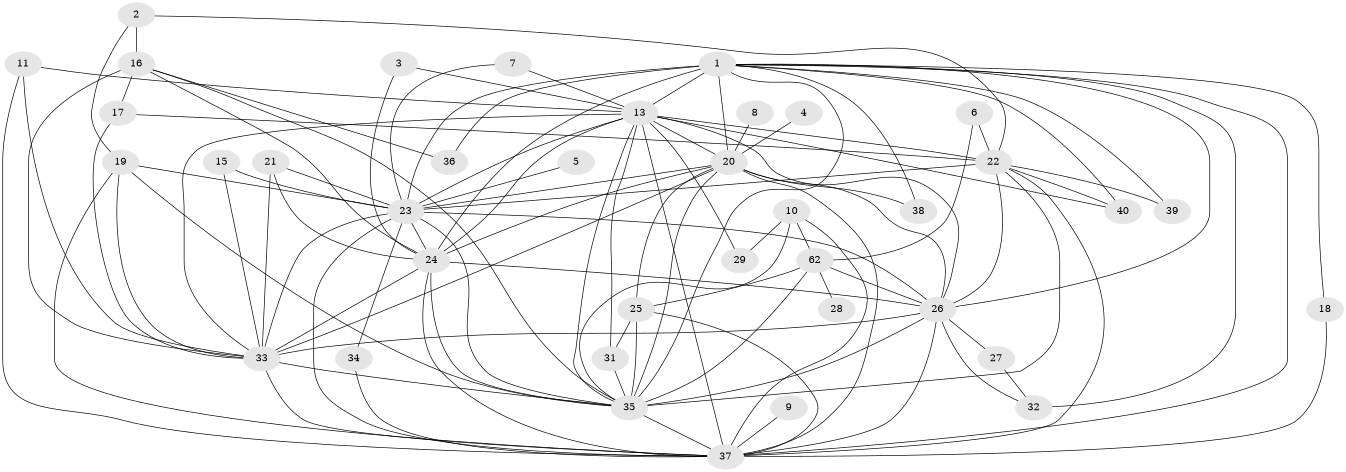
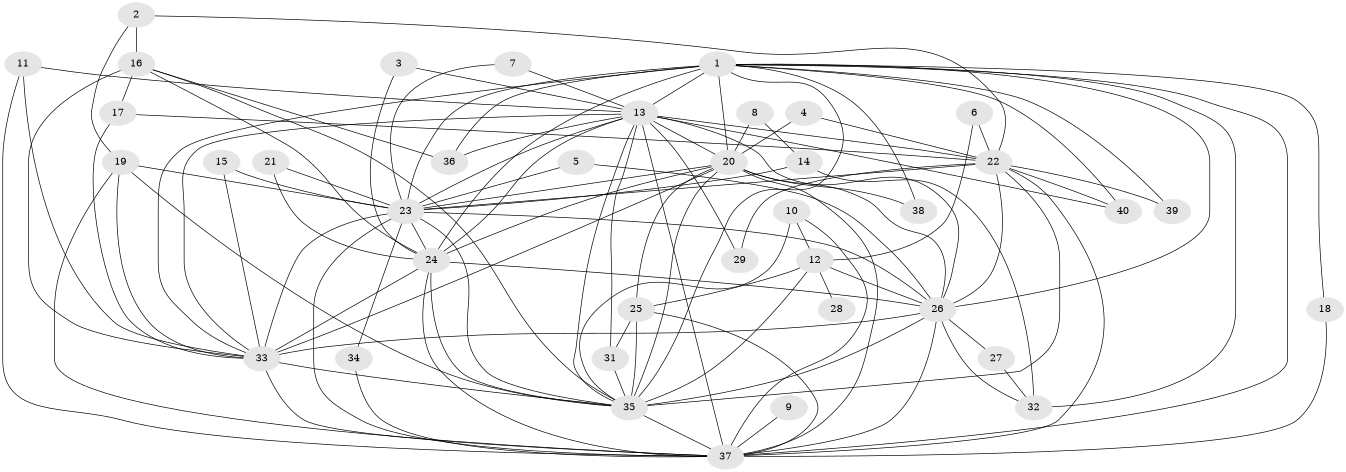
edge "13" -- "36": added
edge "4" -- "22": added
node "14": added
edge "5" -- "26": added
edge "10" -- "29": now "22" -- "29"
edge "21" -- "33": now "1" -- "33"
node "62": label "62" -> "12"
